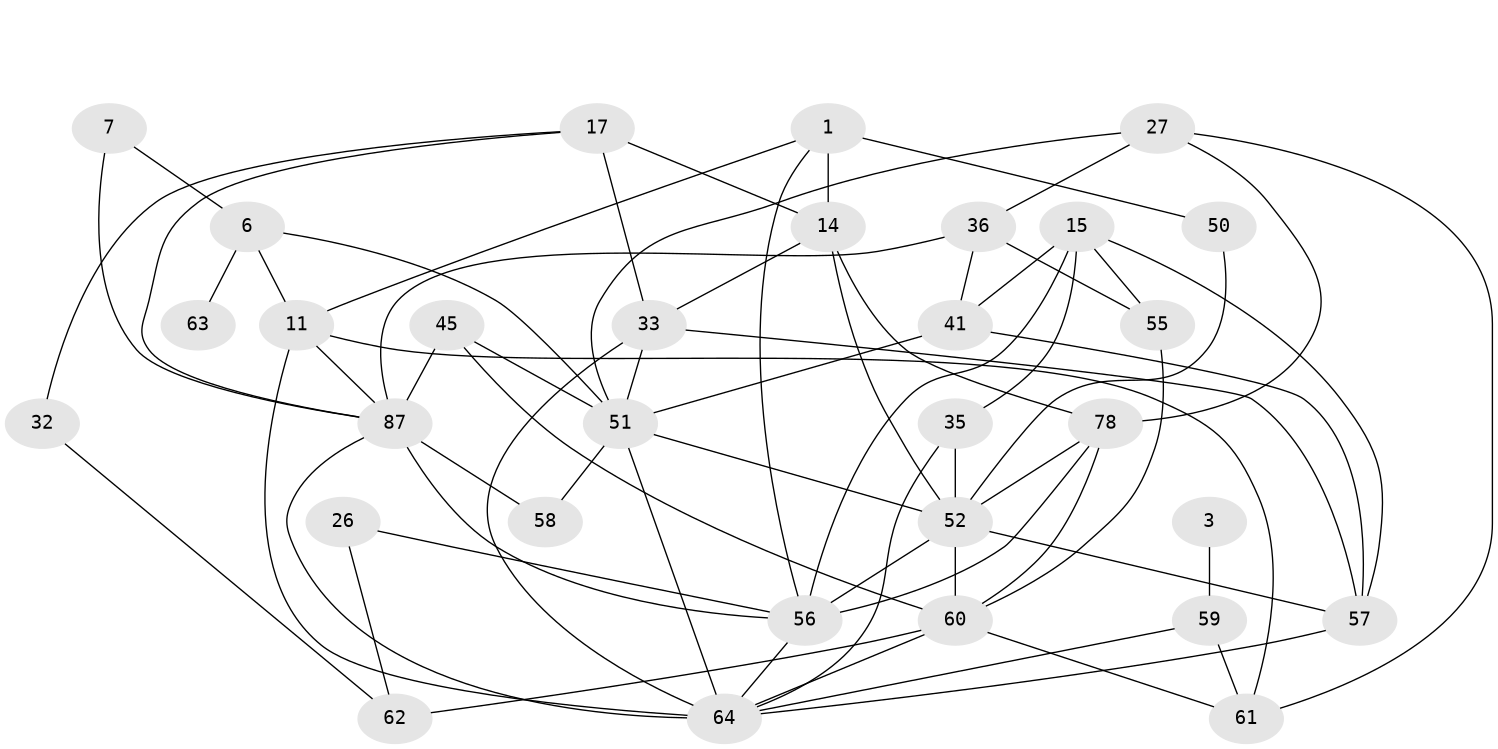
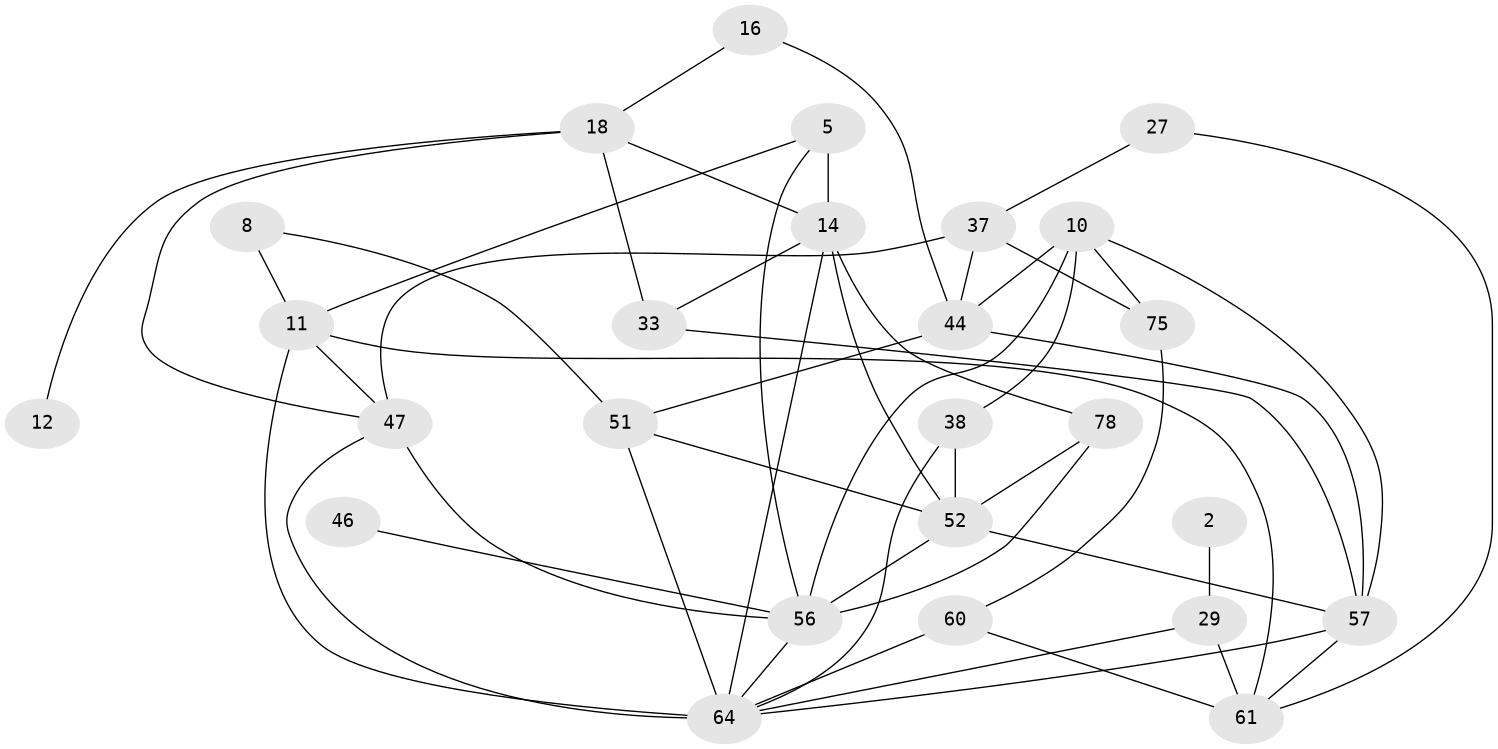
node "16": added
node "7": removed
node "17": label "17" -> "18"
node "1": label "1" -> "5"
edge "27" -- "51": removed
node "6": label "6" -> "8"
node "36": label "36" -> "37"
node "15": label "15" -> "10"
node "50": removed
edge "27" -- "78": removed
node "63": removed
node "45": removed
node "41": label "41" -> "44"
node "55": label "55" -> "75"
edge "33" -- "51": removed
node "32": label "32" -> "12"
node "87": label "87" -> "47"
node "35": label "35" -> "38"
node "26": label "26" -> "46"
node "58": removed
node "3": label "3" -> "2"
edge "33" -- "64": now "14" -- "64"
edge "78" -- "60": removed
edge "52" -- "60": removed
node "59": label "59" -> "29"
edge "57" -- "61": added
node "62": removed
